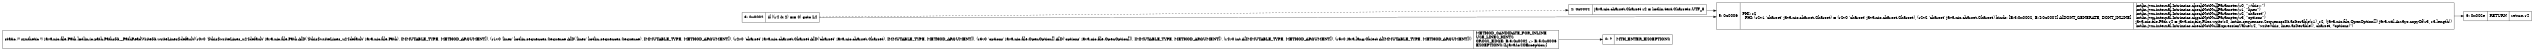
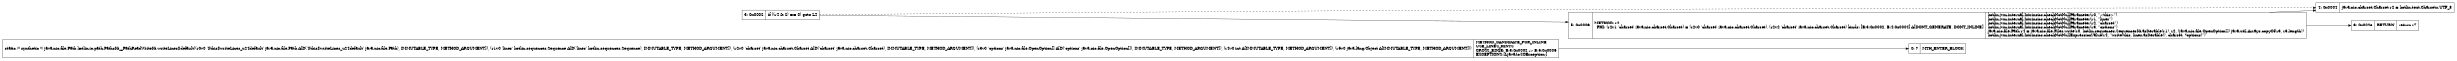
edge "4: 0x0004" -> "5: 0x0006": reversed
node "5: 0x0006": text "PHI: r2" -> "METHOD: r2"
node "6: 0x002e": text "return r4" -> "return r7"
node "0: ?": text "MTH_ENTER_EXCEPTIONS" -> "MTH_ENTER_BLOCK"
